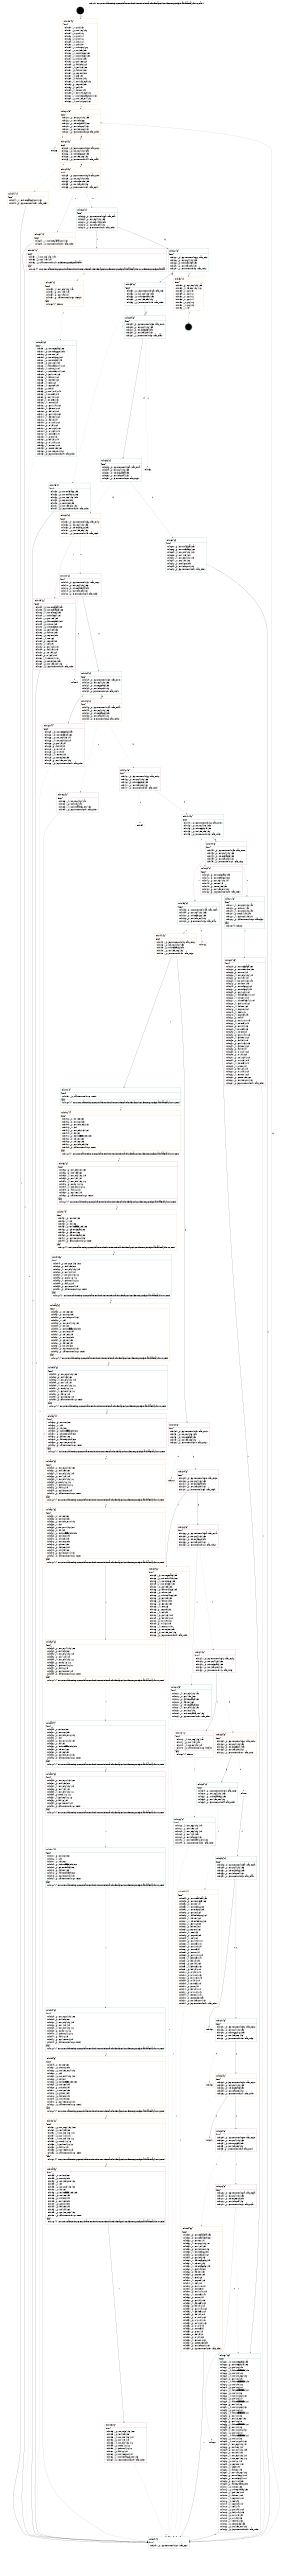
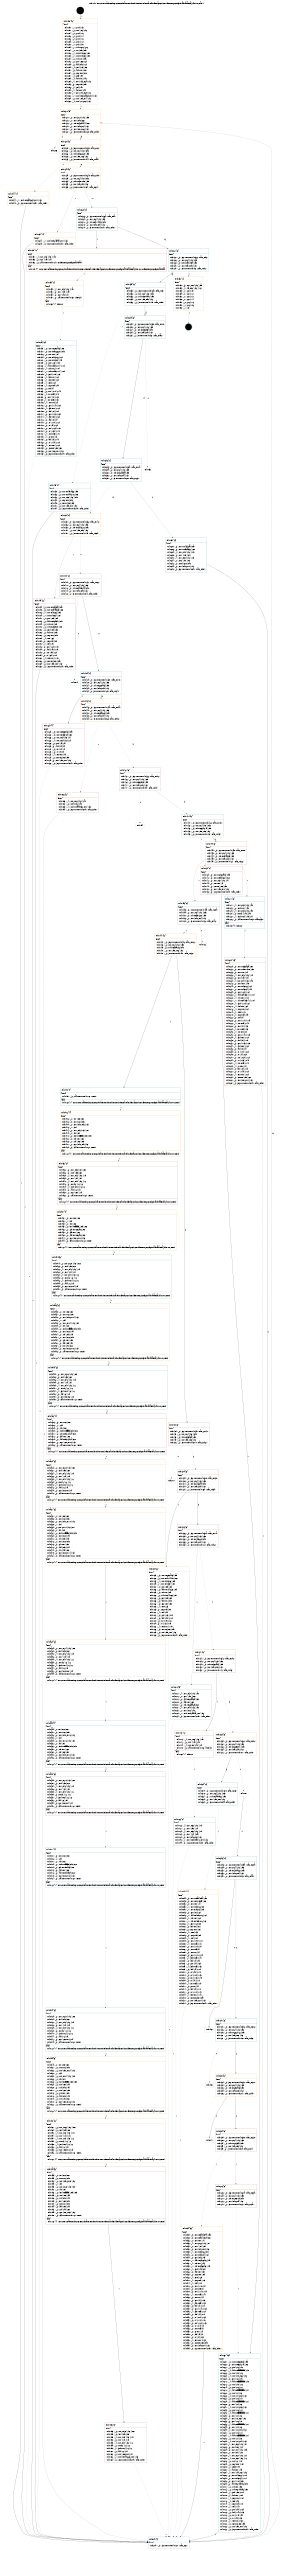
node "0x401621": removed
